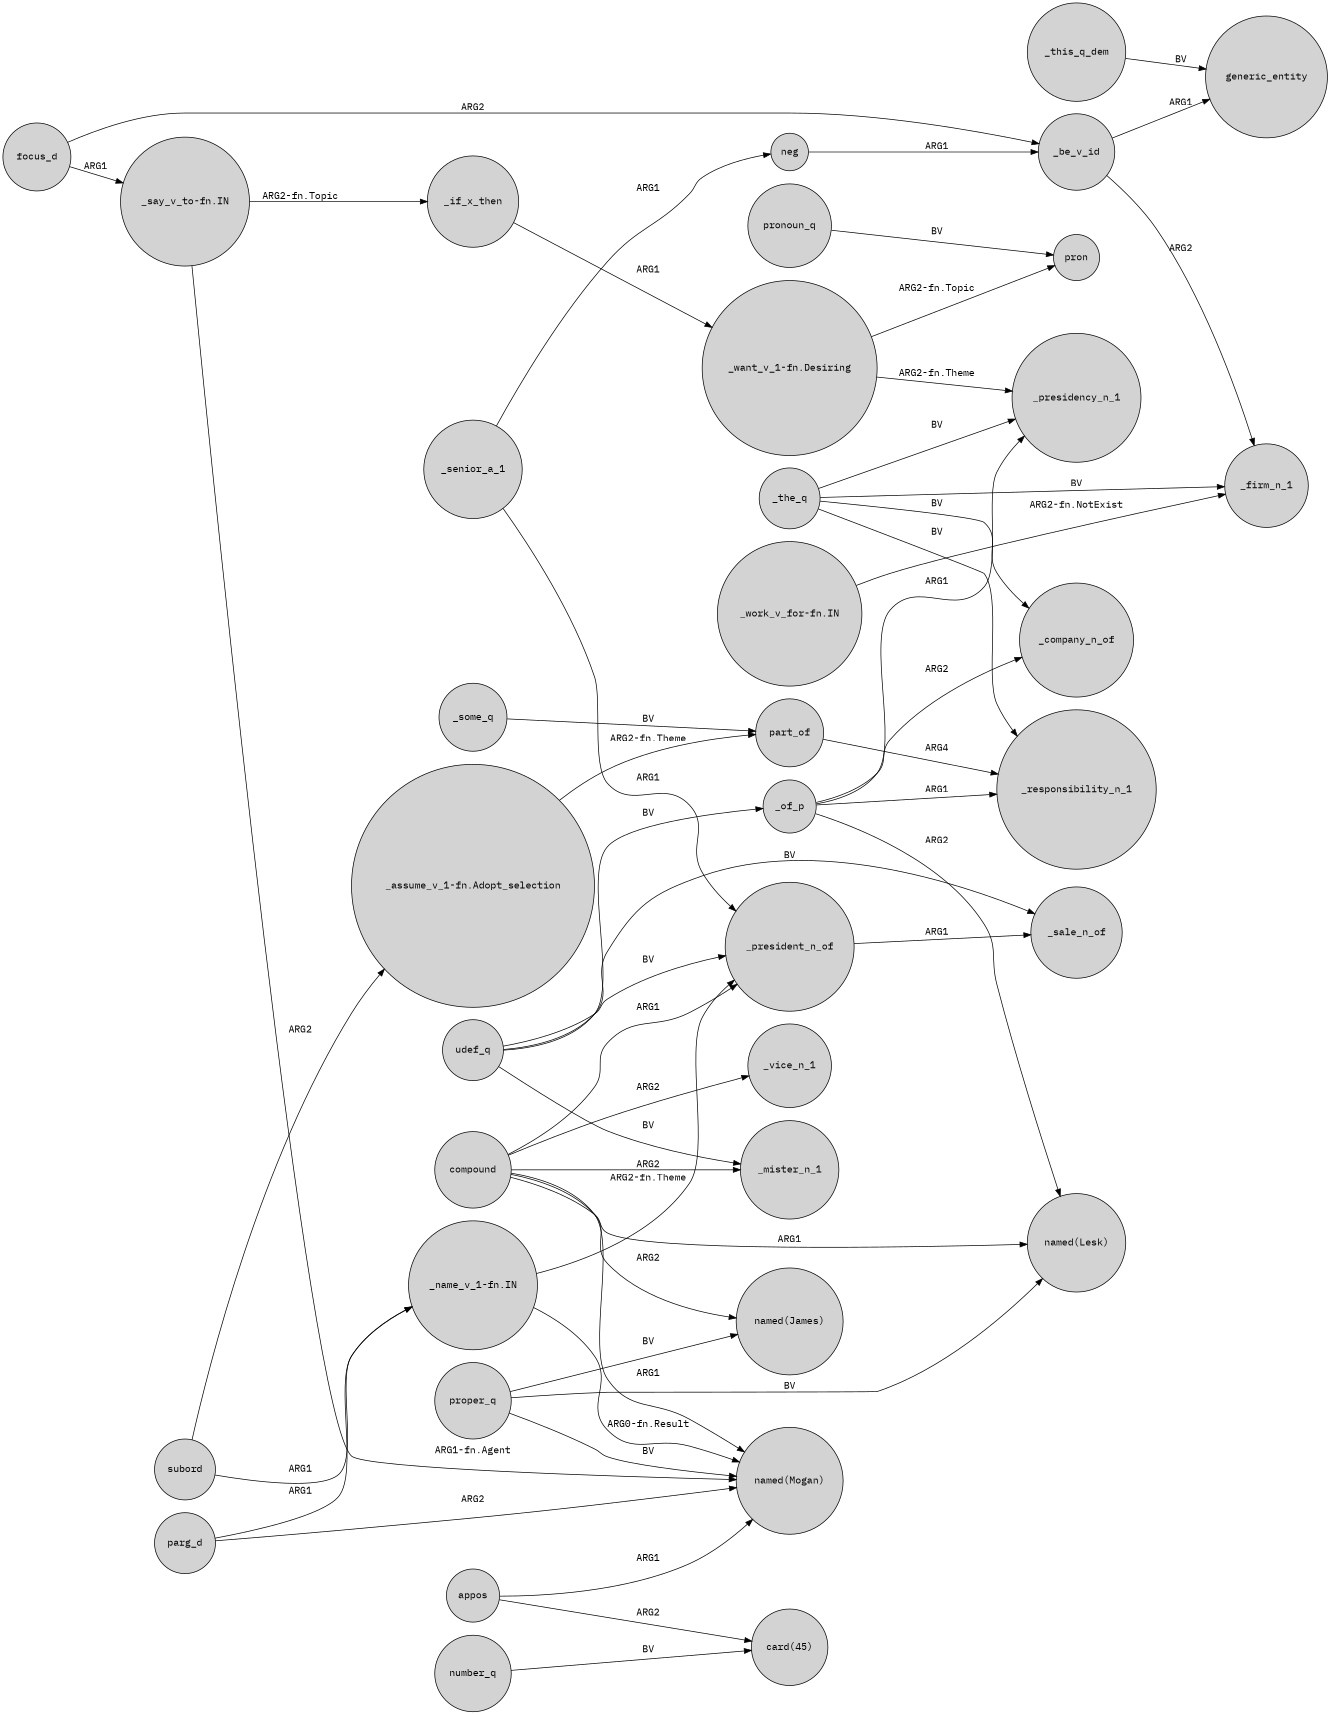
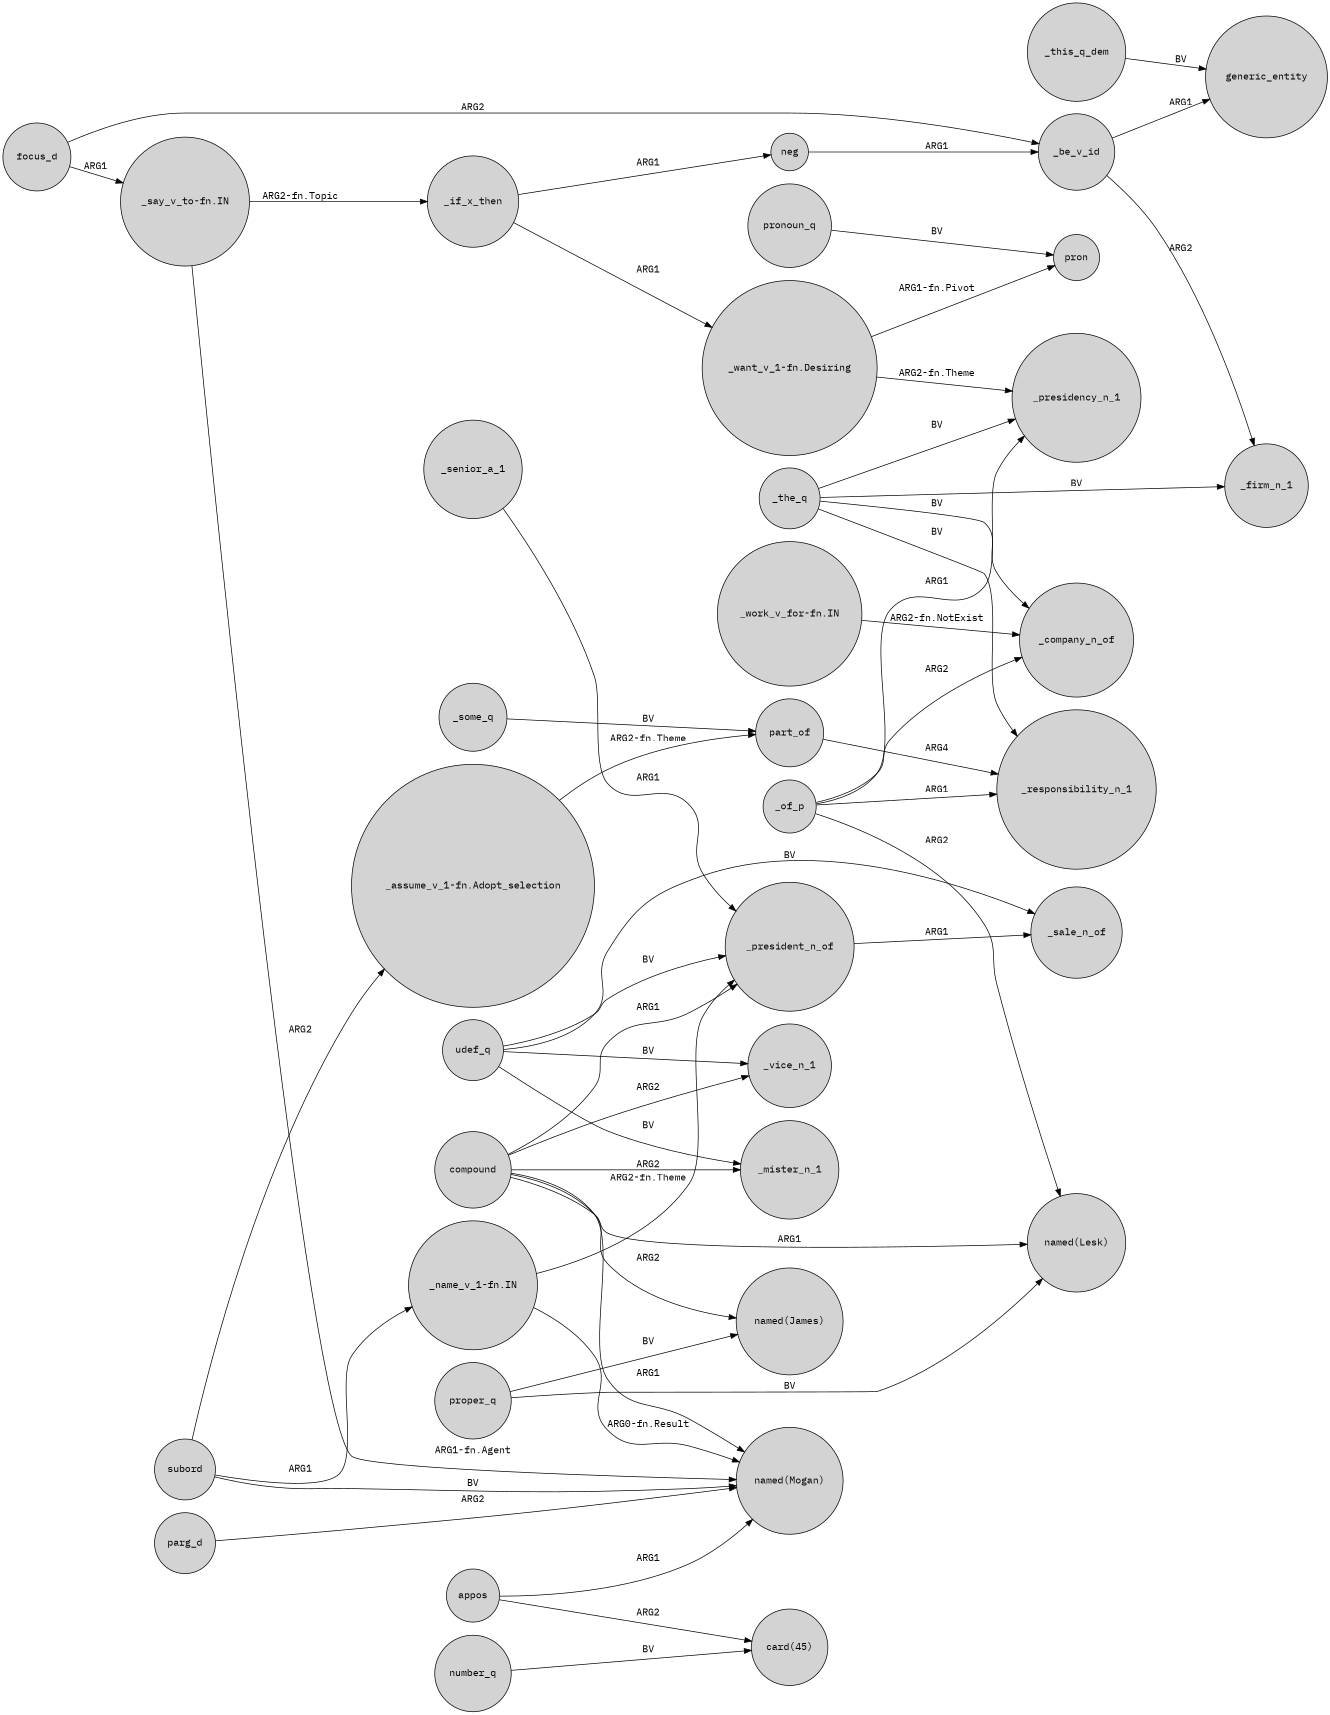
edge "_senior_a_1" -> "neg": now "_if_x_then" -> "neg"
edge "_want_v_1-fn.Desiring" -> "pron": label "ARG2-fn.Topic" -> "ARG1-fn.Pivot"
edge "_work_v_for-fn.IN" -> "_firm_n_1": now "_work_v_for-fn.IN" -> "_company_n_of"
edge "udef_q" -> "_of_p": now "udef_q" -> "_vice_n_1"
edge "proper_q" -> "named(Mogan)": now "subord" -> "named(Mogan)"
edge "parg_d" -> "_name_v_1-fn.IN": removed, label "ARG1"
